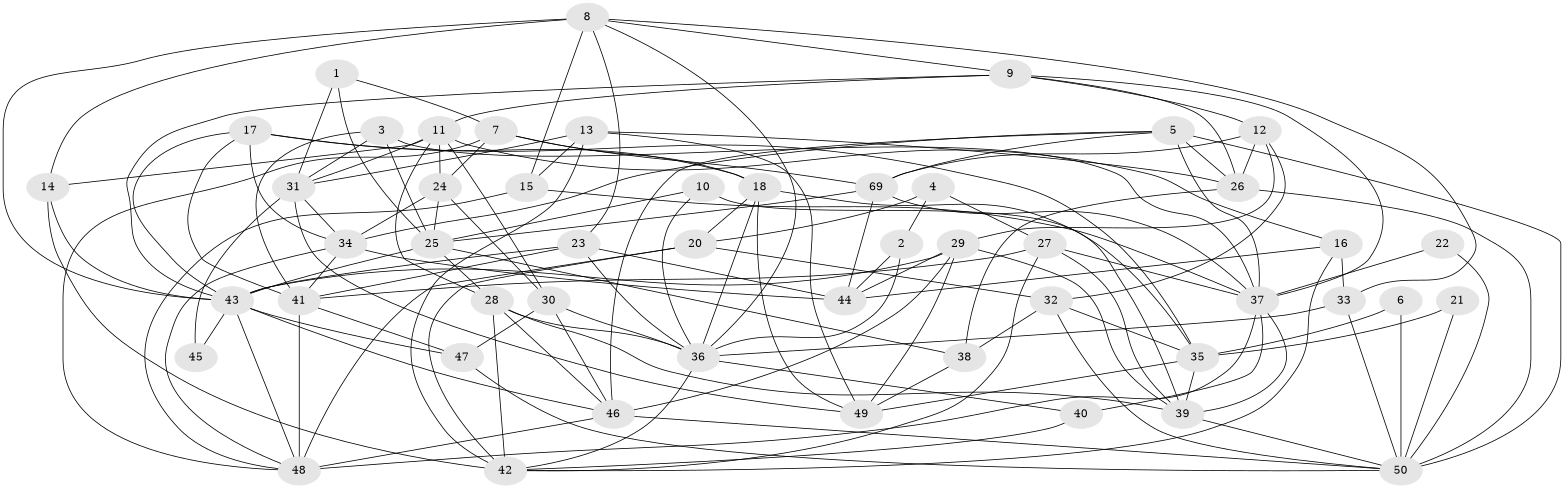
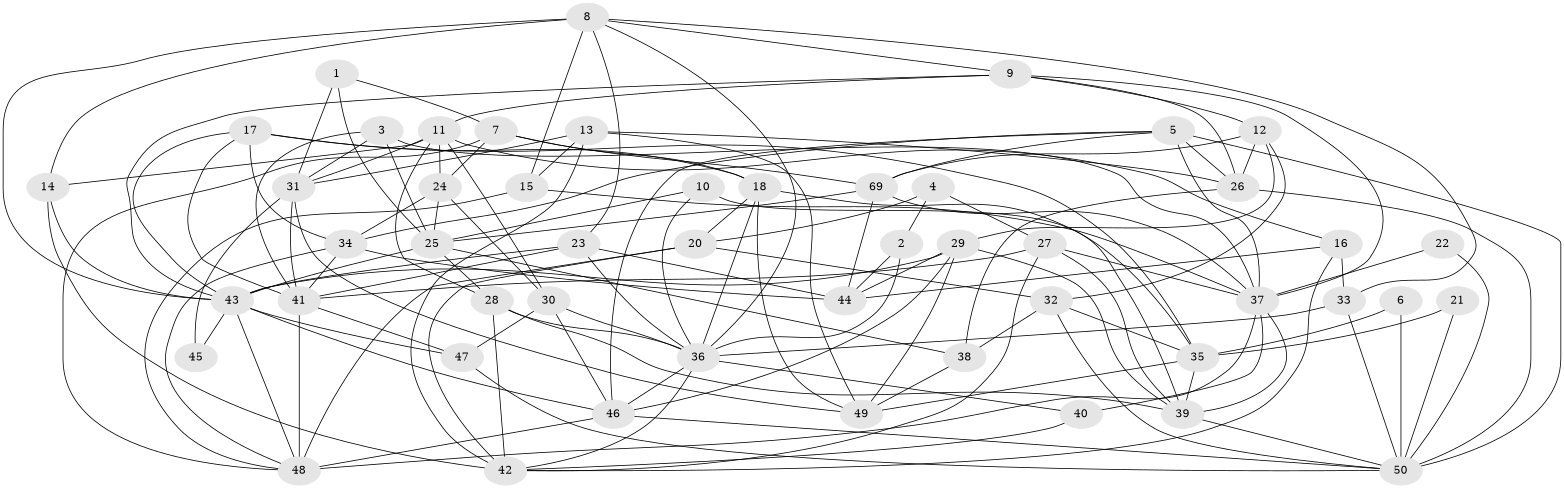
edge "31" -- "34": now "31" -- "41"
edge "28" -- "46": now "36" -- "46"
